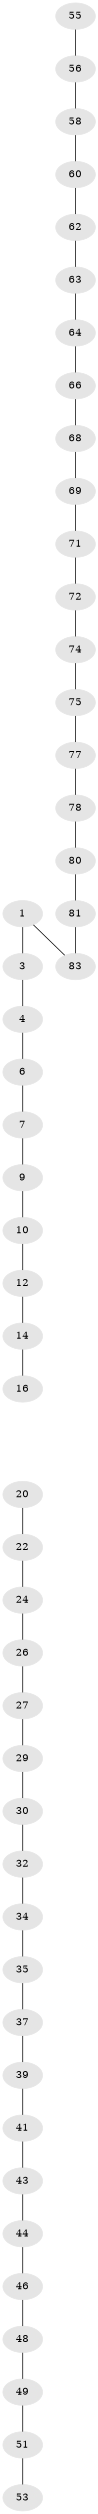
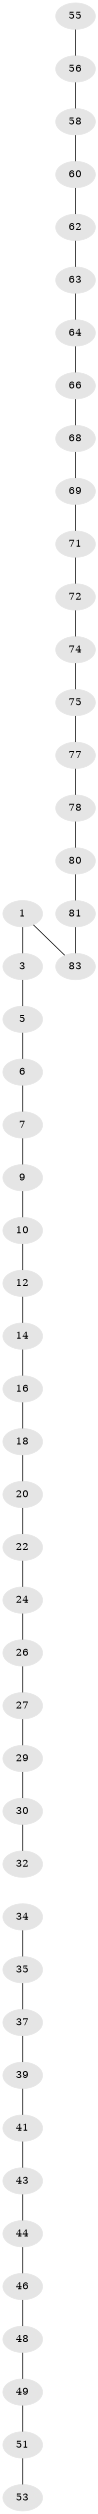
node "4": label "4" -> "5"
node "18": added
edge "32" -- "34": removed
